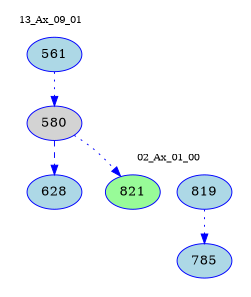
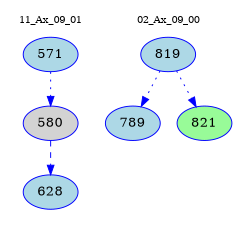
cluster "13_Ax_09_01": label "13_Ax_09_01" -> "11_Ax_09_01"
node "561": label "561" -> "571"
edge "580" -> "821": now "819" -> "821"
cluster "02_Ax_01_00": label "02_Ax_01_00" -> "02_Ax_09_00"
node "785": label "785" -> "789"
